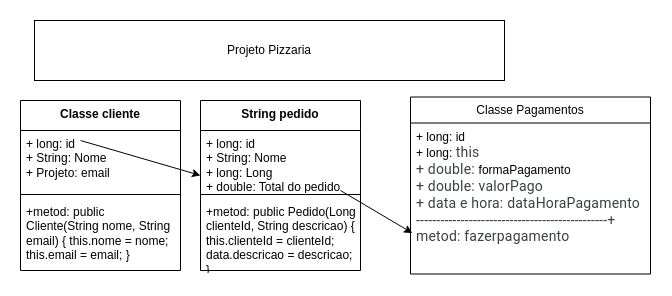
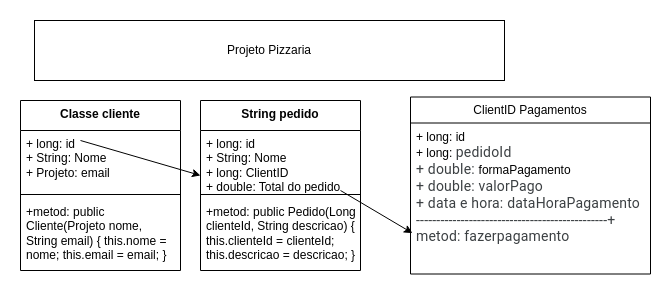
node "Classe Pagamentos": label "Classe Pagamentos" -> "ClientID Pagamentos"
node "+ long: id + String: Nome + long: Long + double: Total do pedido": label "+ long: id + String: Nome + long: Long + double: Total do pedido" -> "+ long: id + String: Nome + long: ClientID + double: Total do pedido"
node "+ long: id + long: this + double: formaPagamento + double: valorPago + data e hora: dataHoraPagamento -----------------------------------------------+ metod: fazerpagamento": label "+ long: id + long: this + double: formaPagamento + double: valorPago + data e hora: dataHoraPagamento -----------------------------------------------+ metod: fazerpagamento" -> "+ long: id + long: pedidoId + double: formaPagamento + double: valorPago + data e hora: dataHoraPagamento -----------------------------------------------+ metod: fazerpagamento"
node "+metod: public Cliente(String nome, String email) { this.nome = nome; this.email = email; }": label "+metod: public Cliente(String nome, String email) { this.nome = nome; this.email = email; }" -> "+metod: public Cliente(Projeto nome, String email) { this.nome = nome; this.email = email; }"
node "+metod: public Pedido(Long clienteId, String descricao) { this.clienteId = clienteId; data.descricao = descricao; }": label "+metod: public Pedido(Long clienteId, String descricao) { this.clienteId = clienteId; data.descricao = descricao; }" -> "+metod: public Pedido(Long clienteId, String descricao) { this.clienteId = clienteId; this.descricao = descricao; }"
